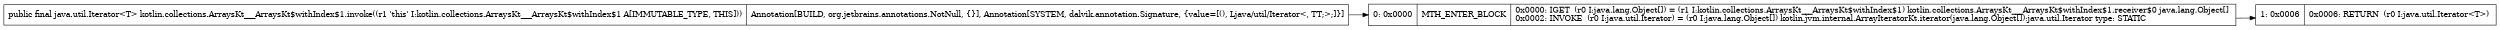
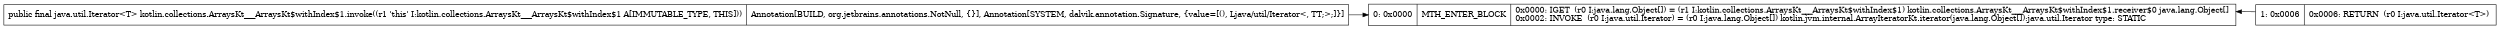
edge "0: 0x0000" -> "1: 0x0006": reversed
